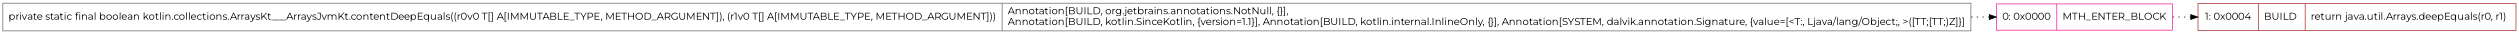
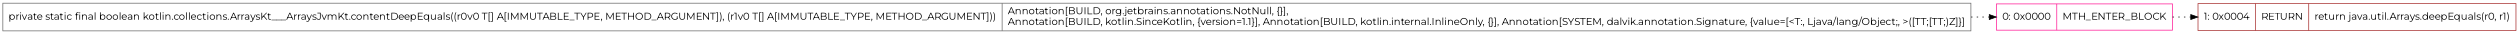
node "1: 0x0004": text "BUILD" -> "RETURN"
